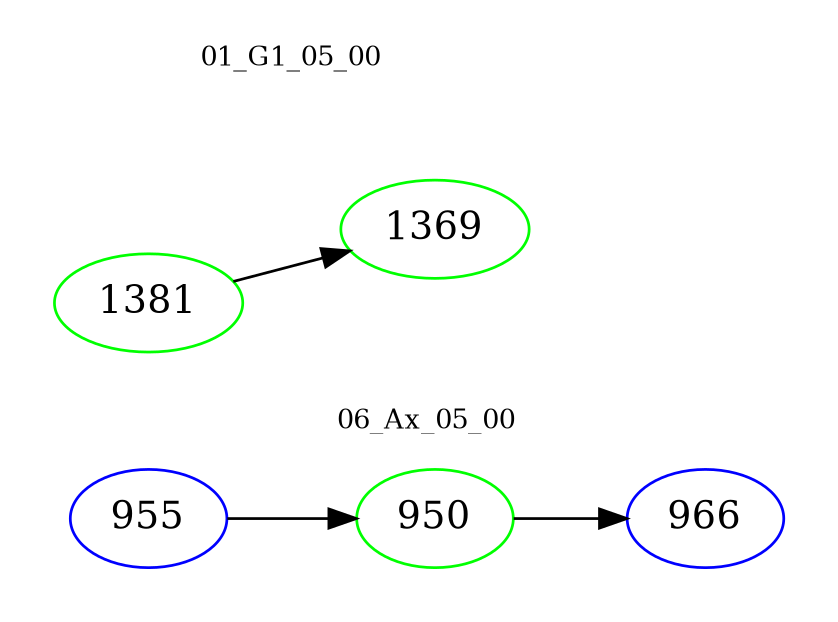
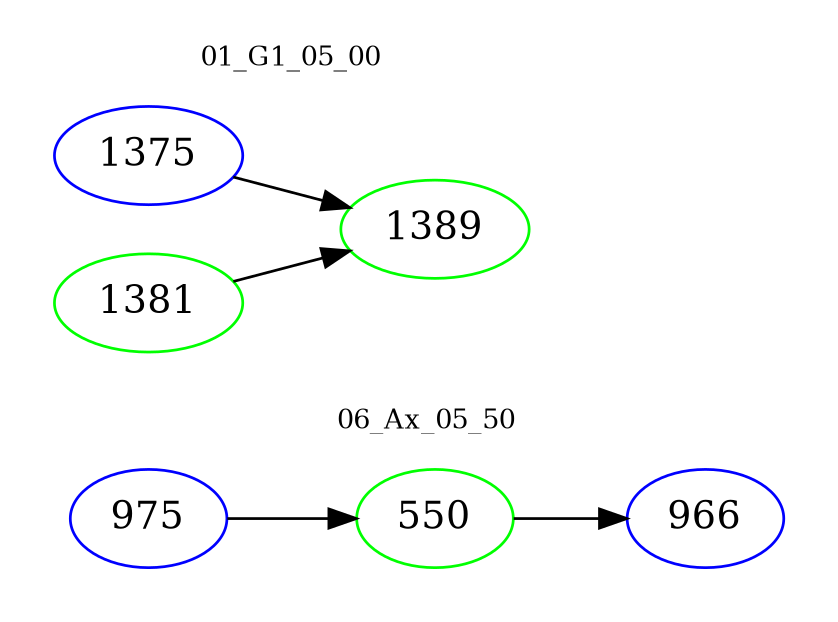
node "1375": added
node "1369": label "1369" -> "1389"
cluster "06_Ax_05_00": label "06_Ax_05_00" -> "06_Ax_05_50"
node "955": label "955" -> "975"
node "950": label "950" -> "550"
